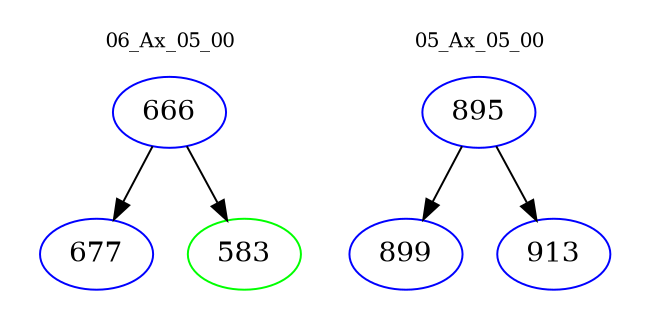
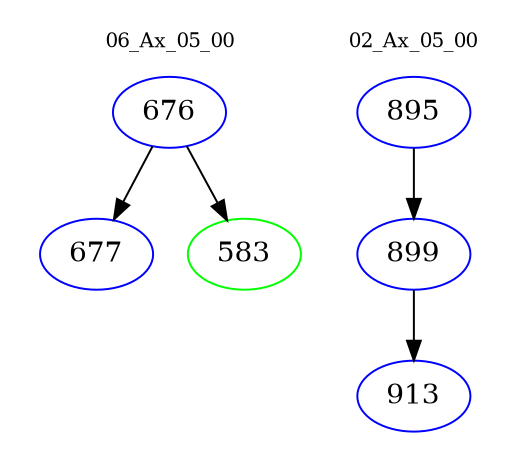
cluster "05_Ax_05_00": label "05_Ax_05_00" -> "02_Ax_05_00"
node "666": label "666" -> "676"
edge "895" -> "913": now "899" -> "913"
